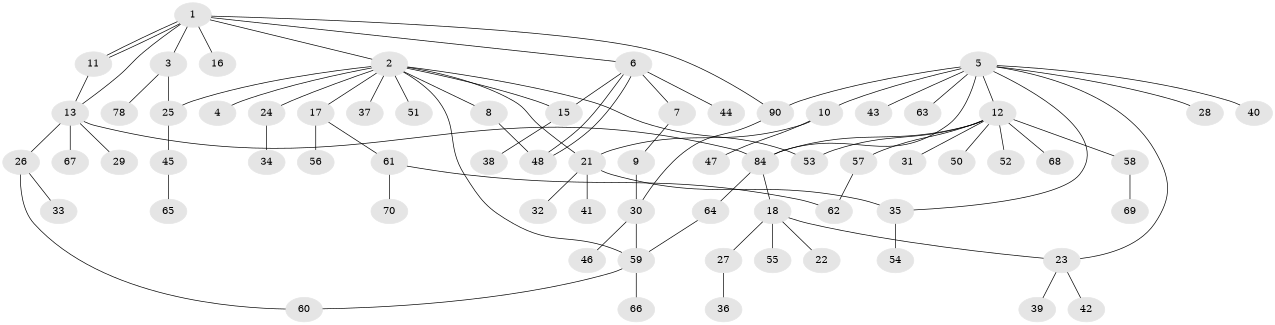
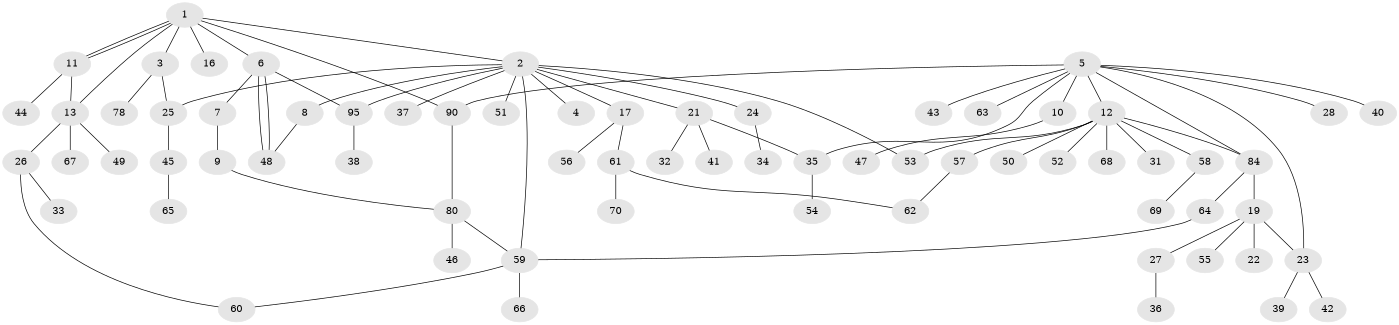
edge "6" -- "44": now "11" -- "44"
node "15": label "15" -> "95"
edge "10" -- "21": removed
edge "13" -- "84": removed
node "29": label "29" -> "49"
node "30": label "30" -> "80"
node "18": label "18" -> "19"
